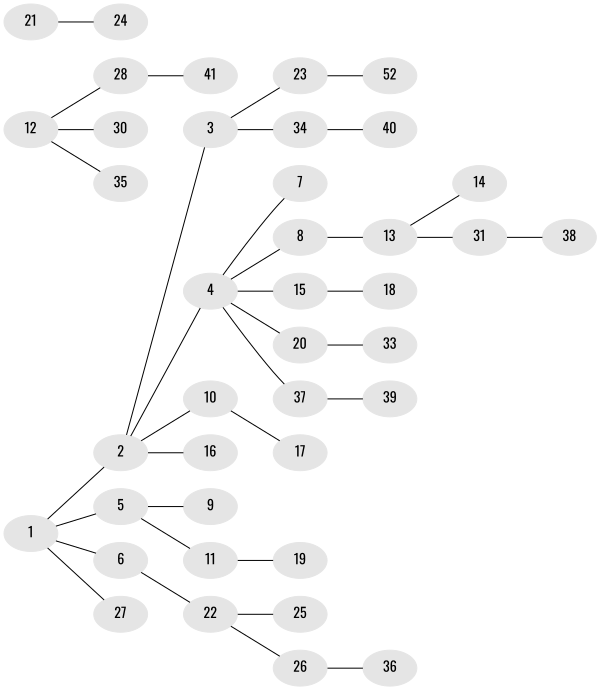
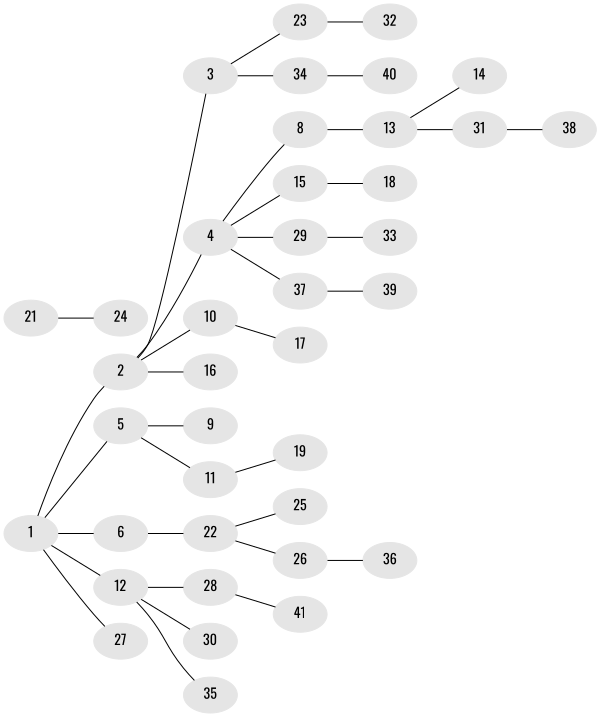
node "52": label "52" -> "32"
node "7": removed
node "20": label "20" -> "29"
edge "1" -- "12": added
